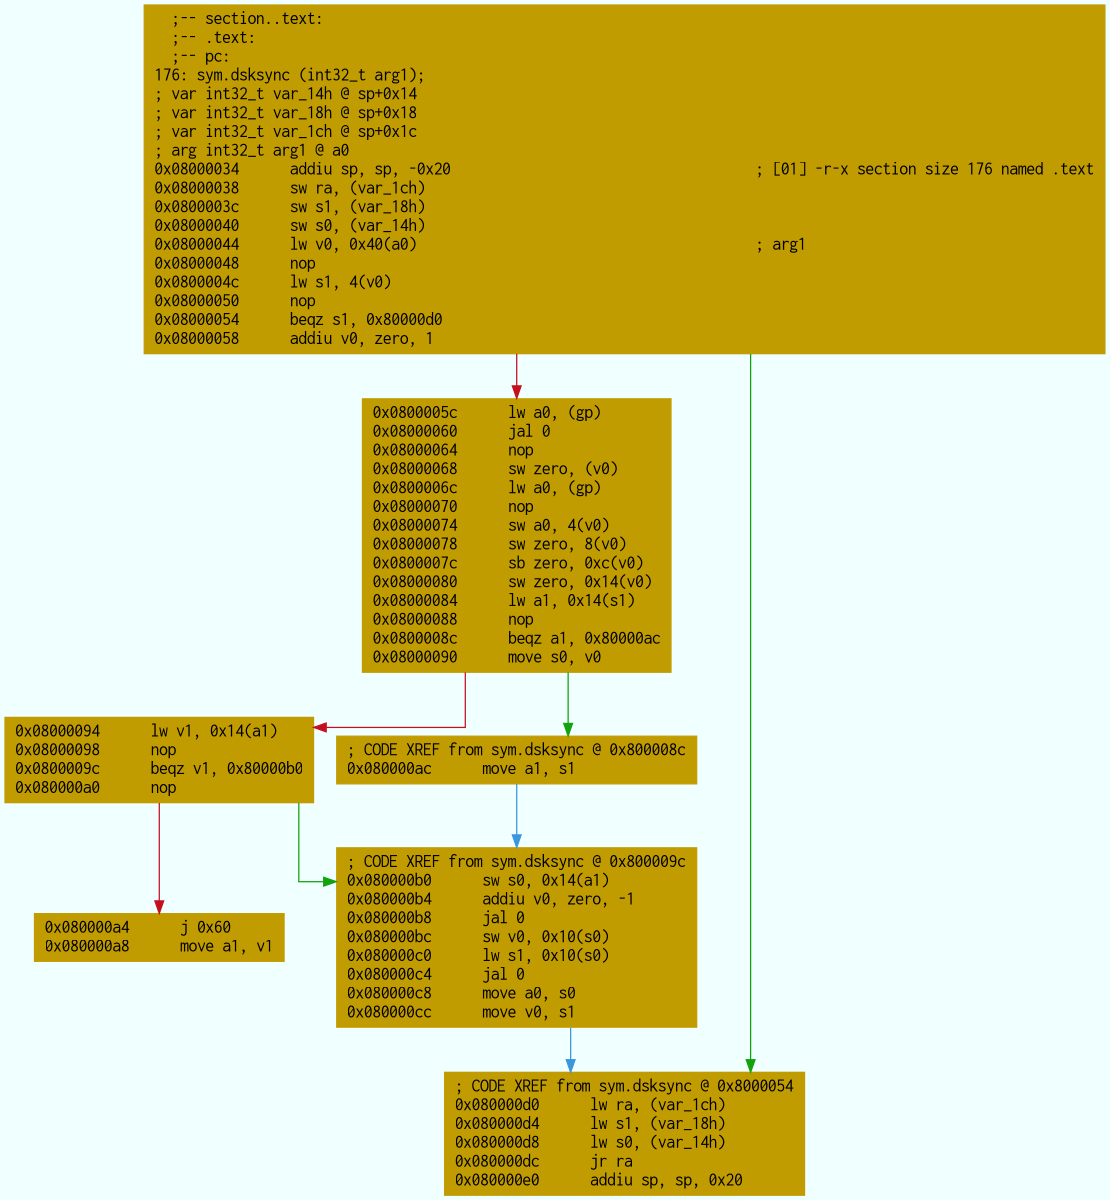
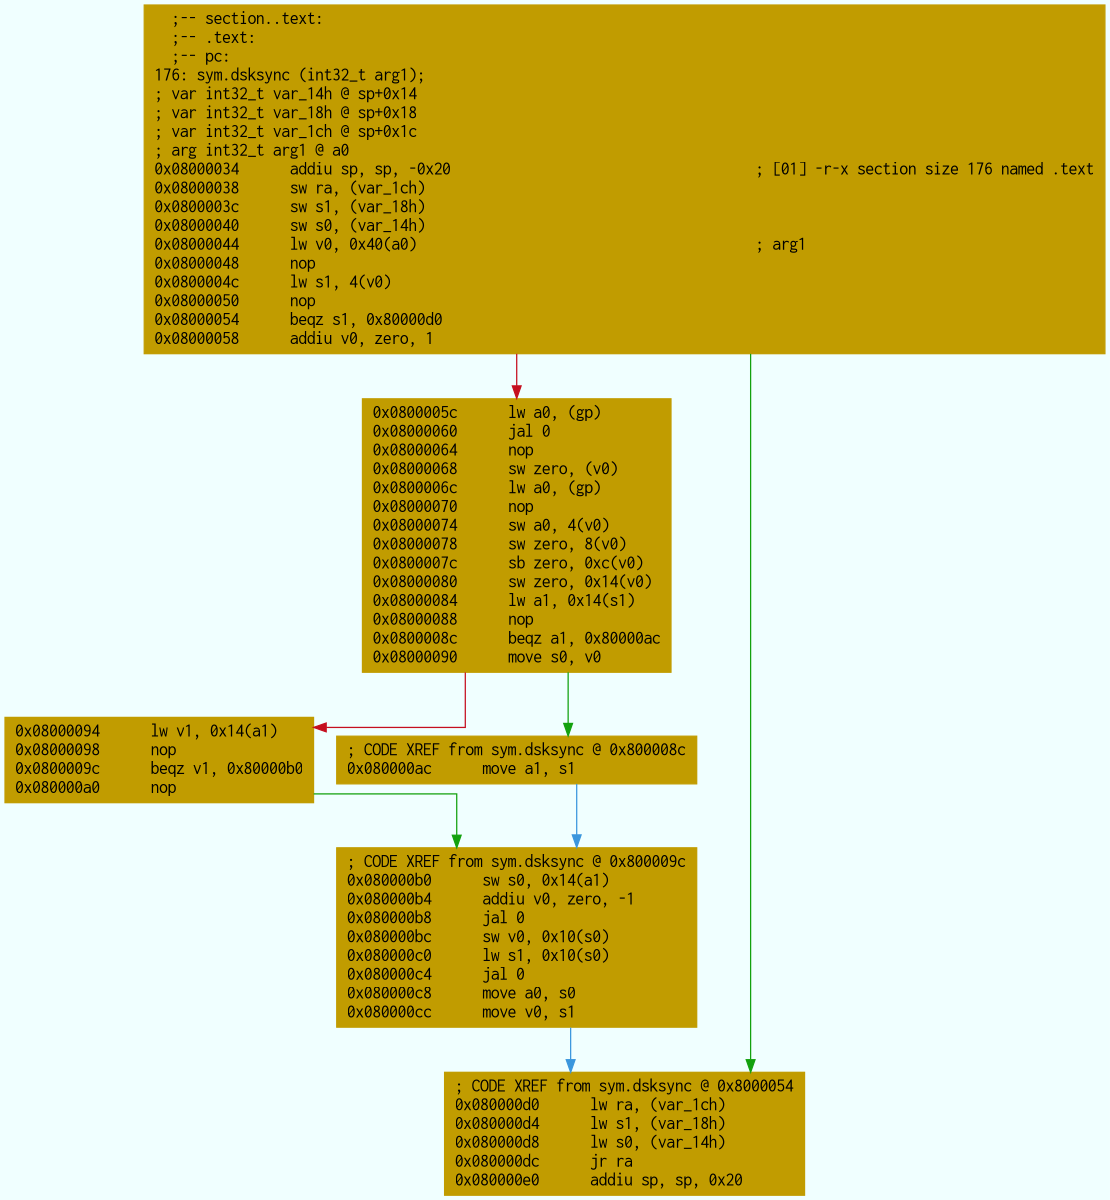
node "0x080000a4      j 0x60 0x080000a8      move a1, v1": removed
